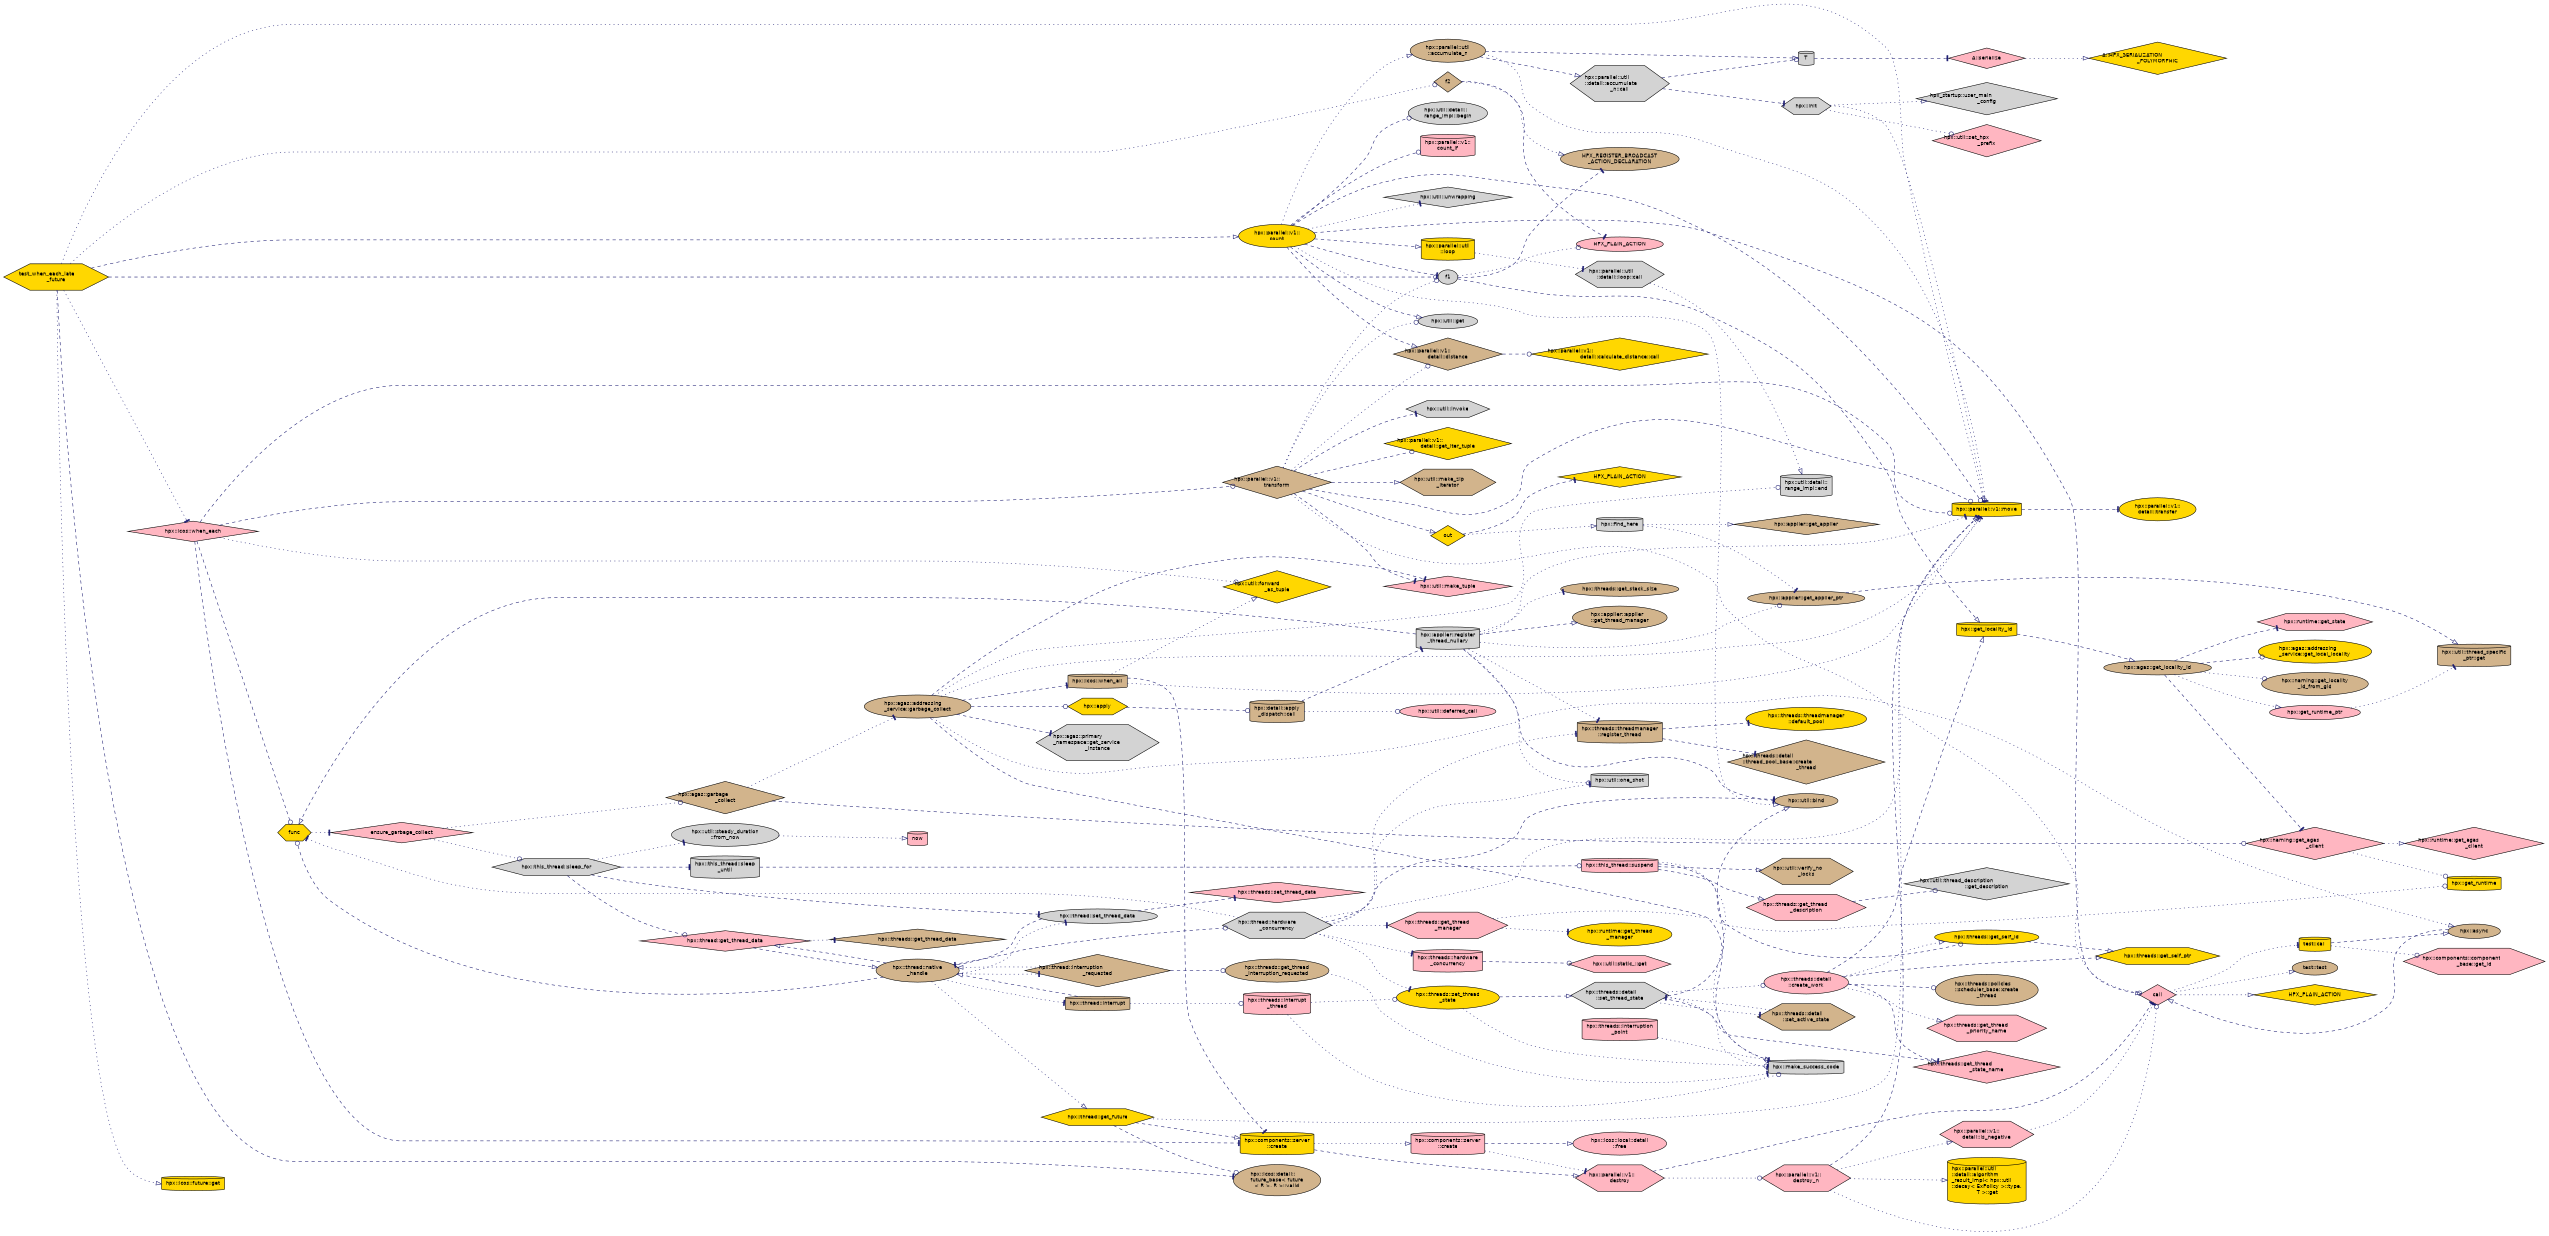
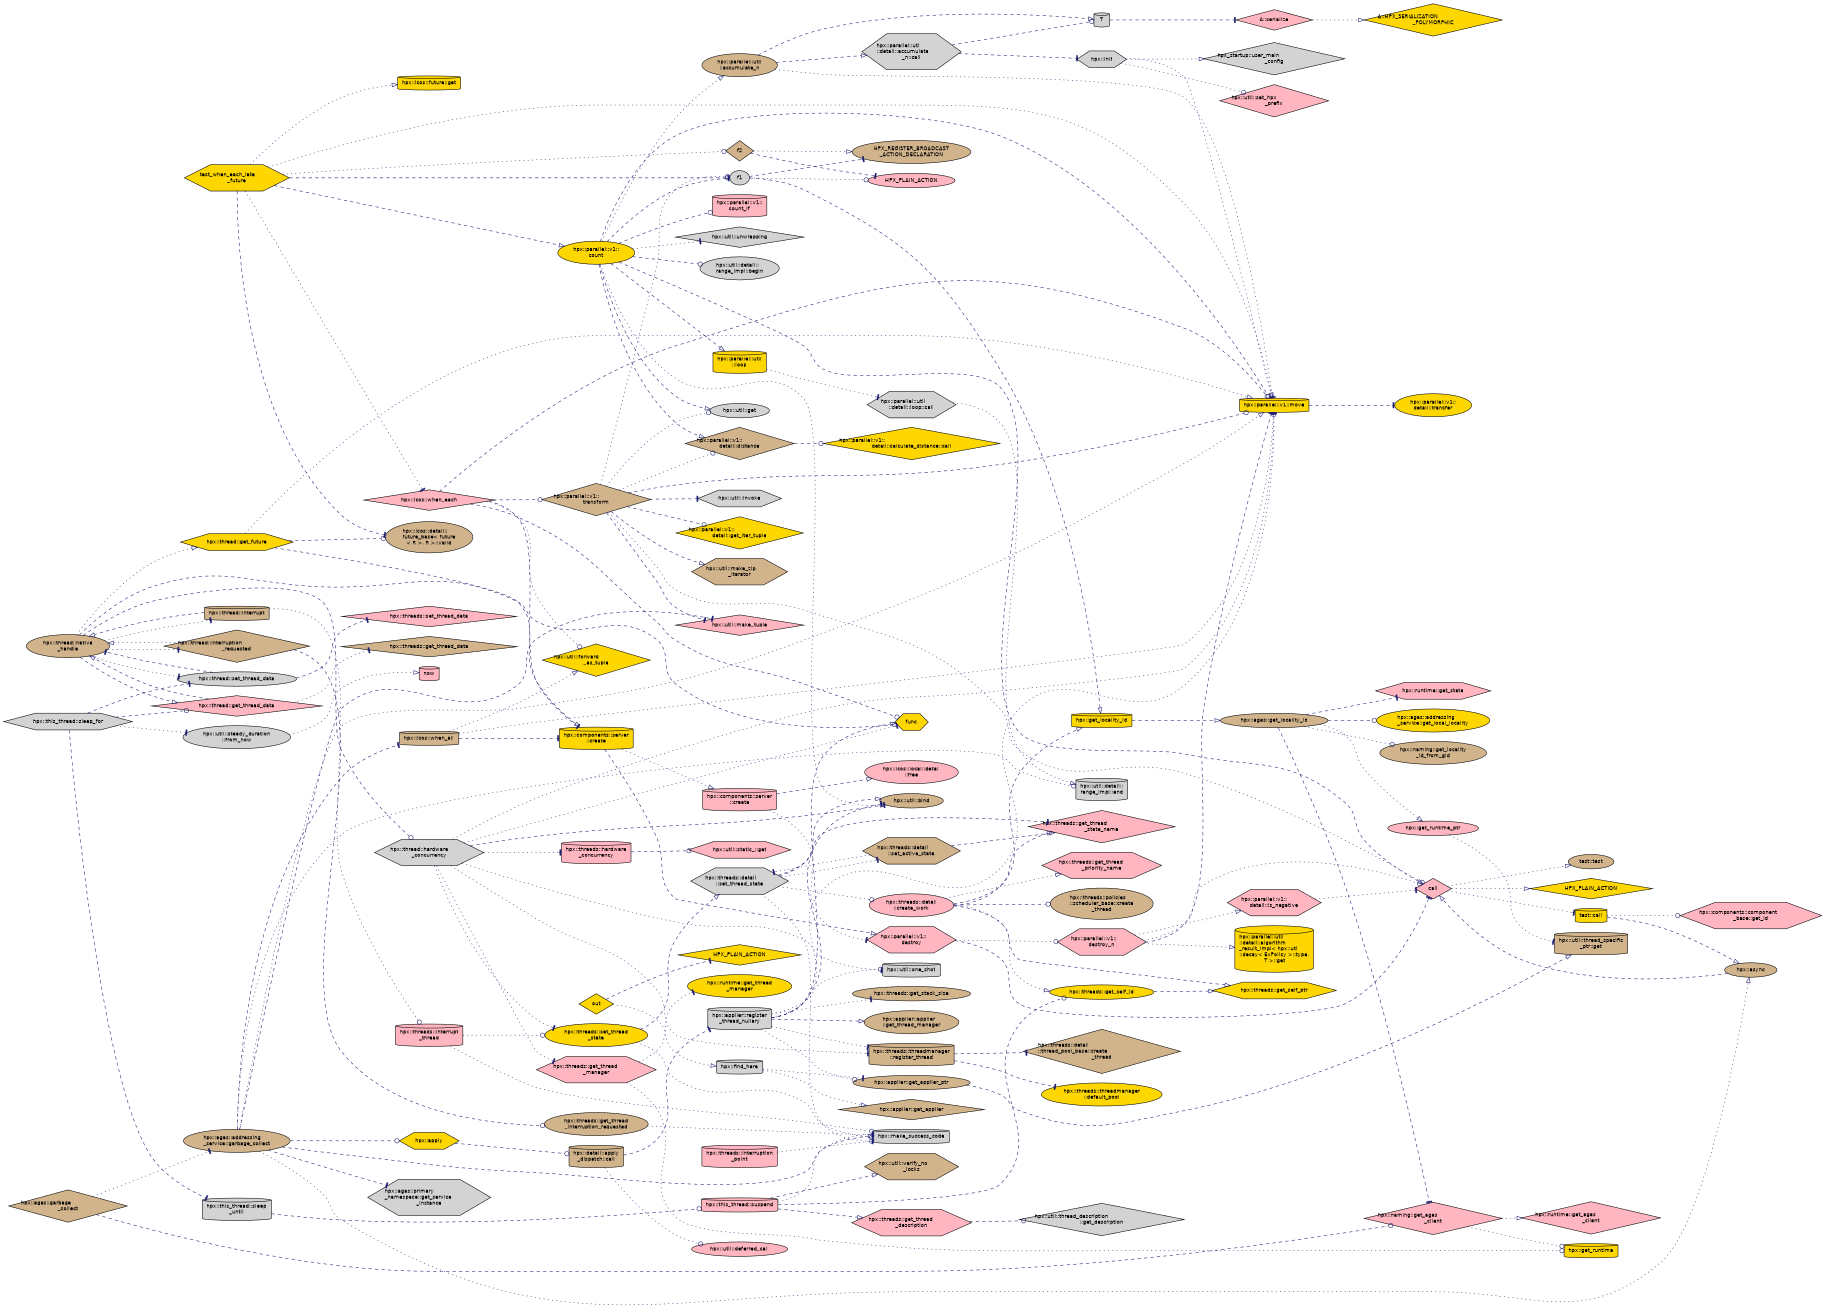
edge "hpx::parallel::v1:: transform" -> "out": removed
node "ensure_garbage_collect": removed
edge "hpx::threads::detail ::set_active_state" -> "hpx::threads::get_thread _state_name": added
